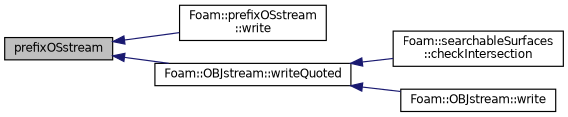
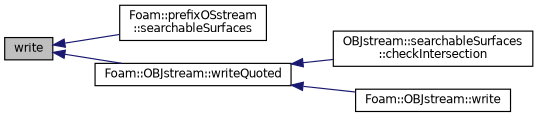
node "Foam::prefixOSstream ::write": label "Foam::prefixOSstream ::write" -> "Foam::prefixOSstream ::searchableSurfaces"
node "prefixOSstream": label "prefixOSstream" -> "write"
node "Foam::searchableSurfaces ::checkIntersection": label "Foam::searchableSurfaces ::checkIntersection" -> "OBJstream::searchableSurfaces ::checkIntersection"
